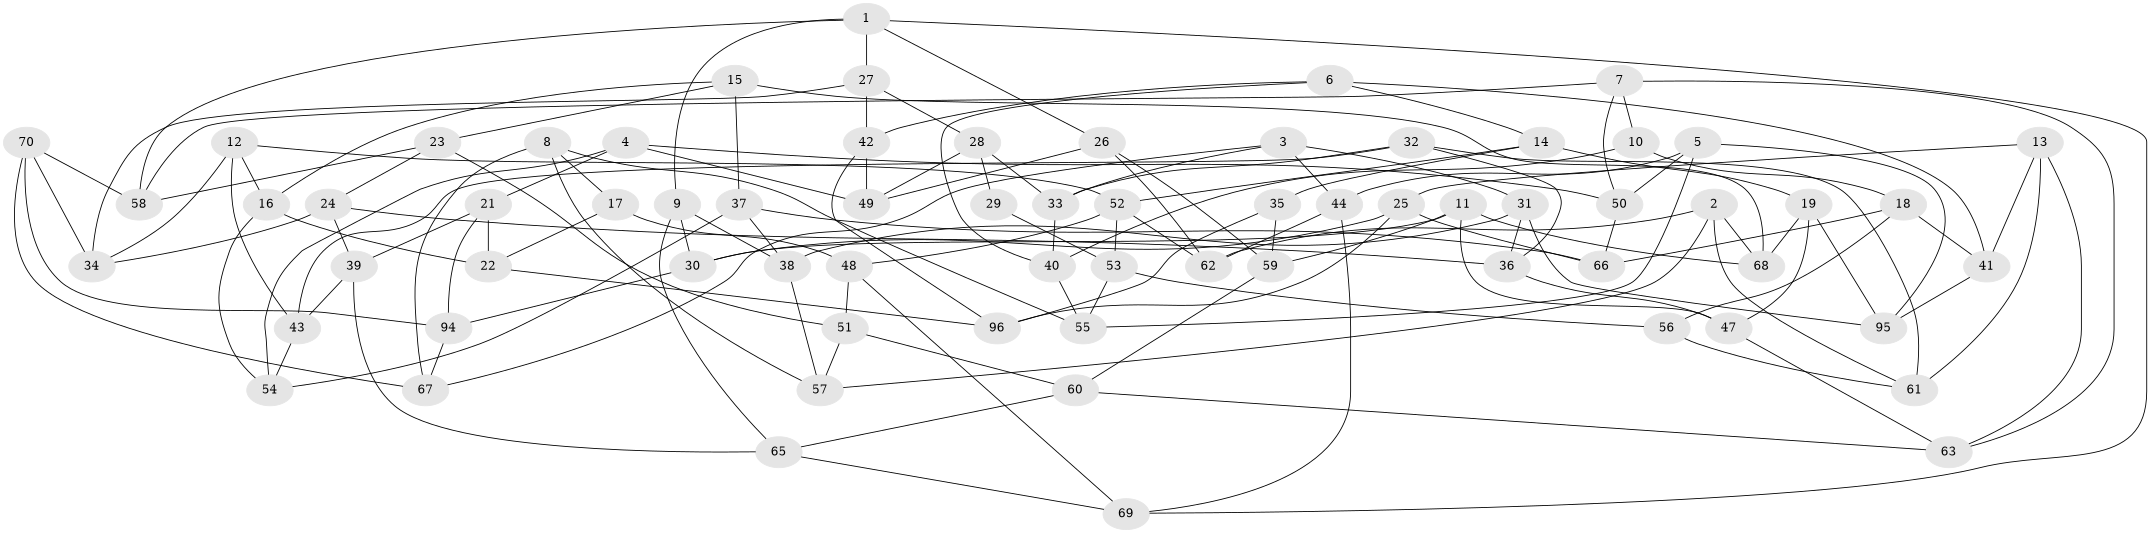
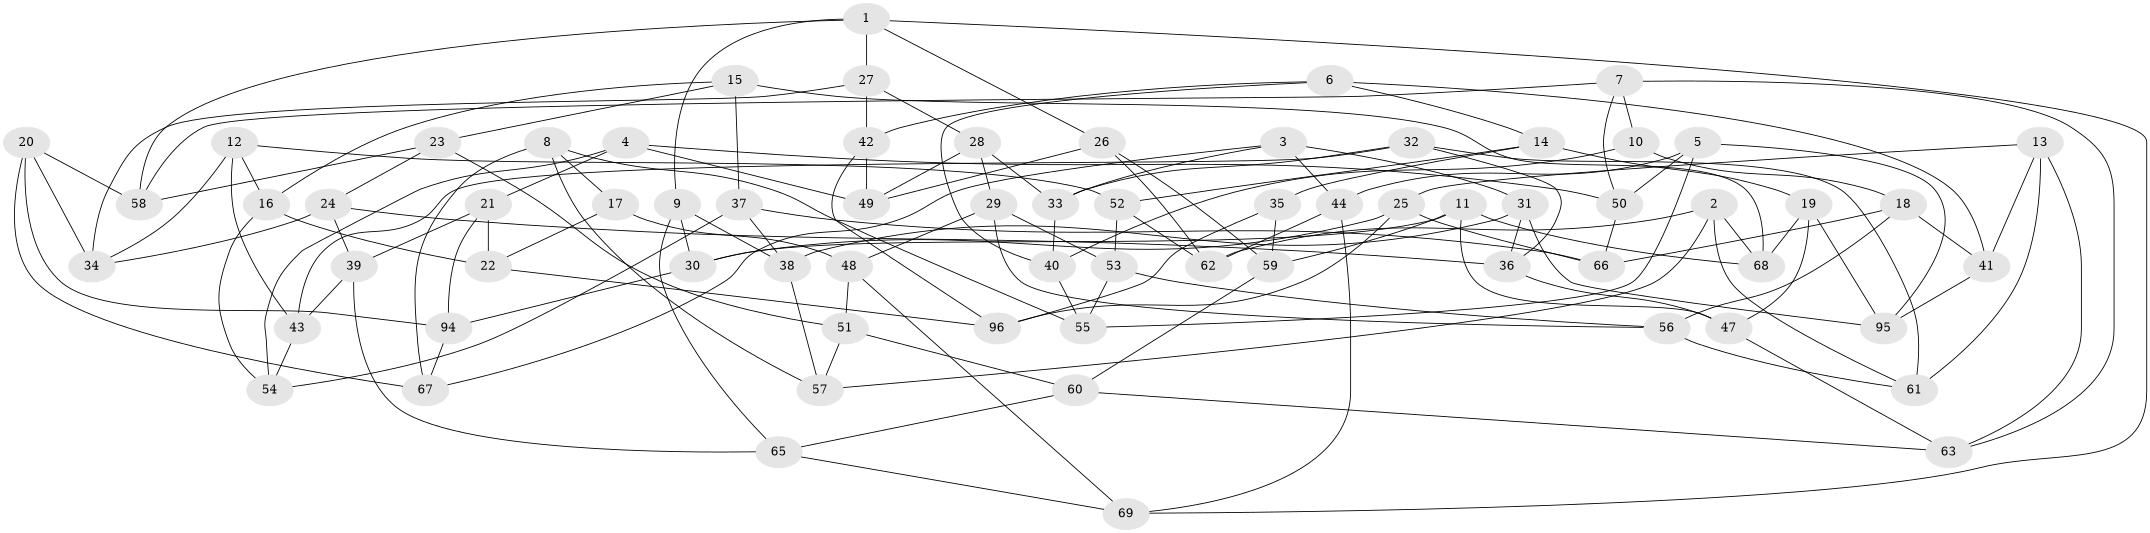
node "70": label "70" -> "20"
edge "52" -- "48": now "29" -- "48"
edge "29" -- "56": added
